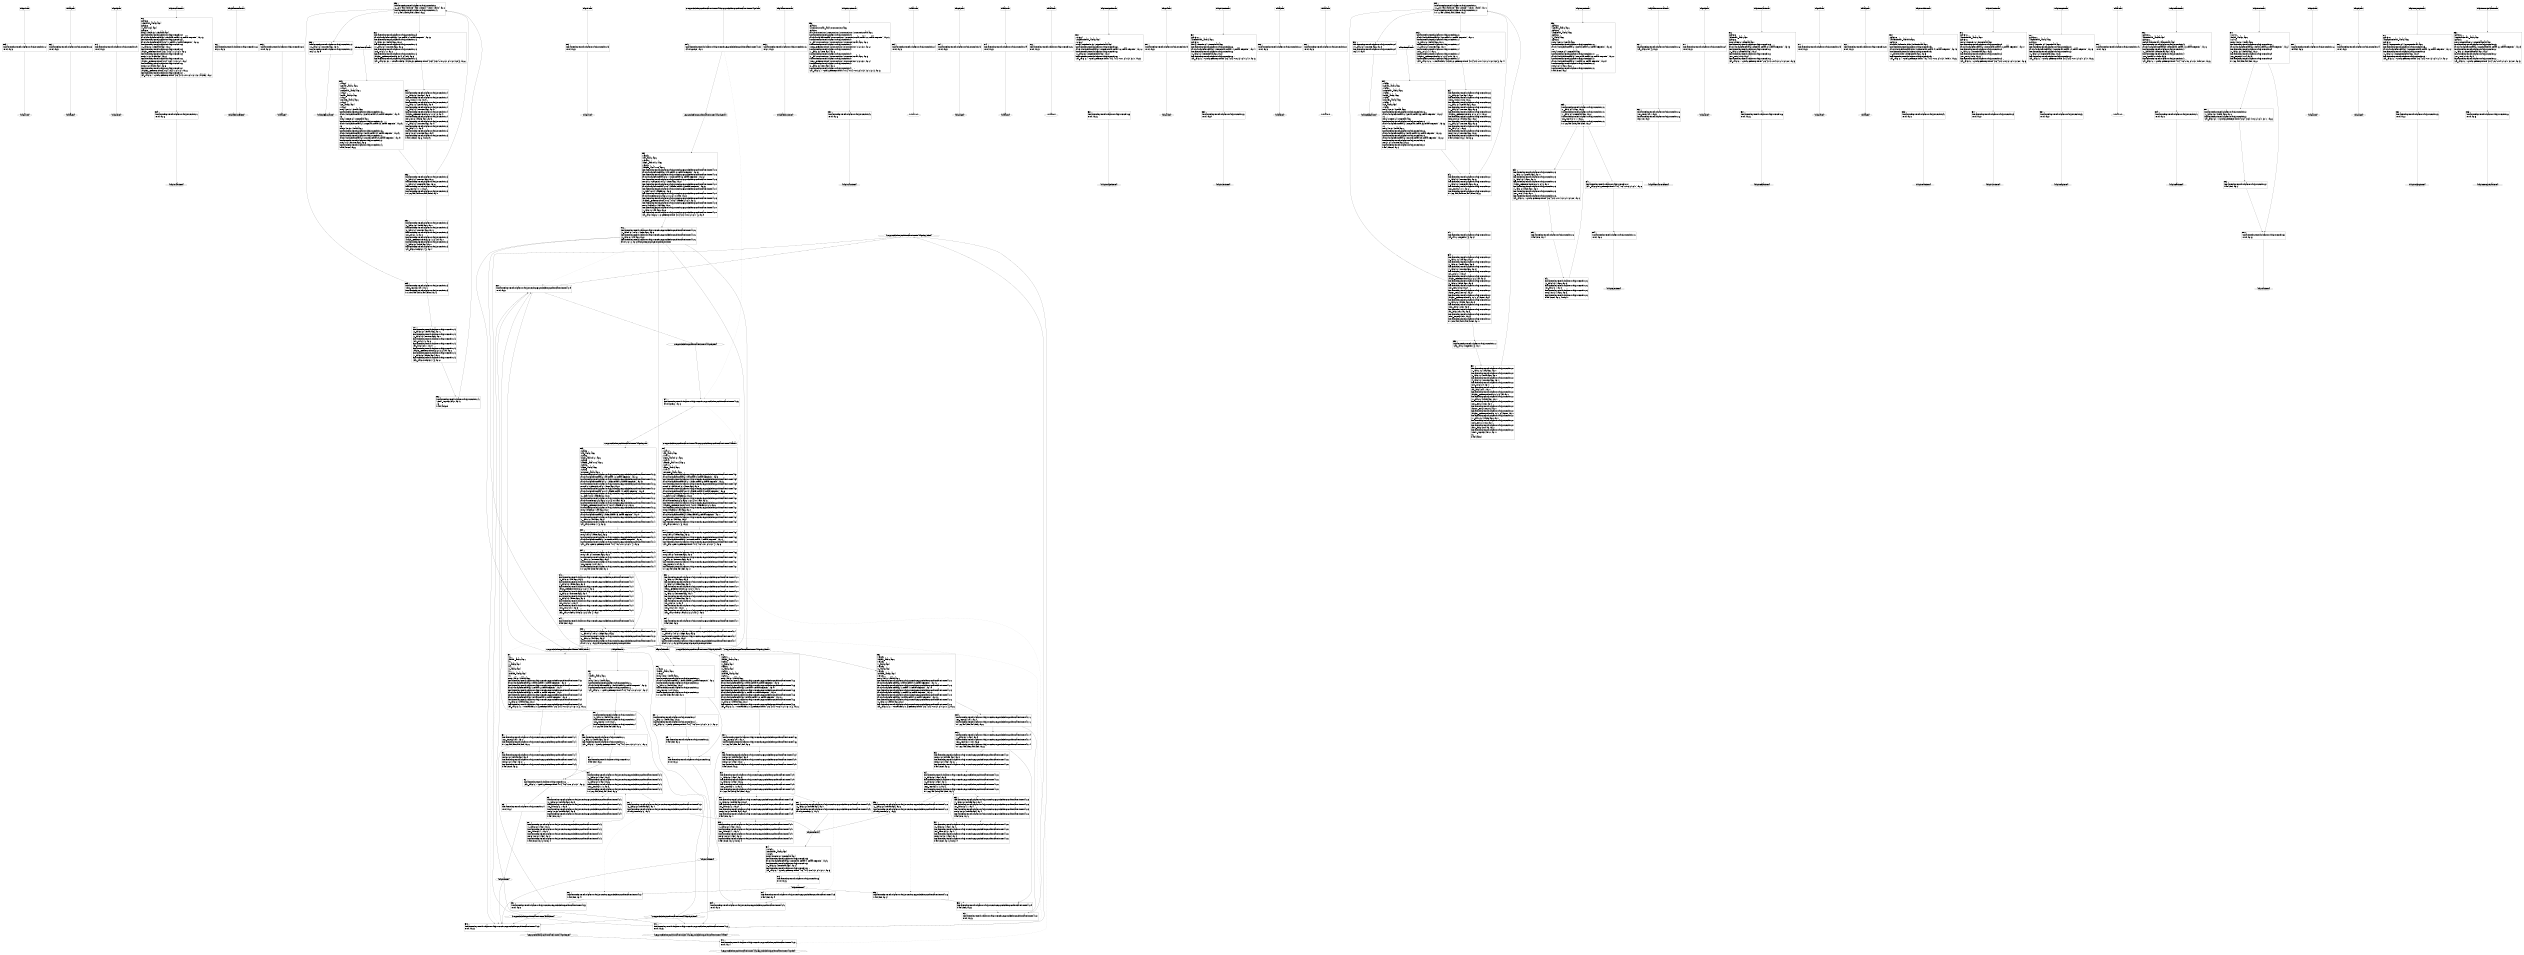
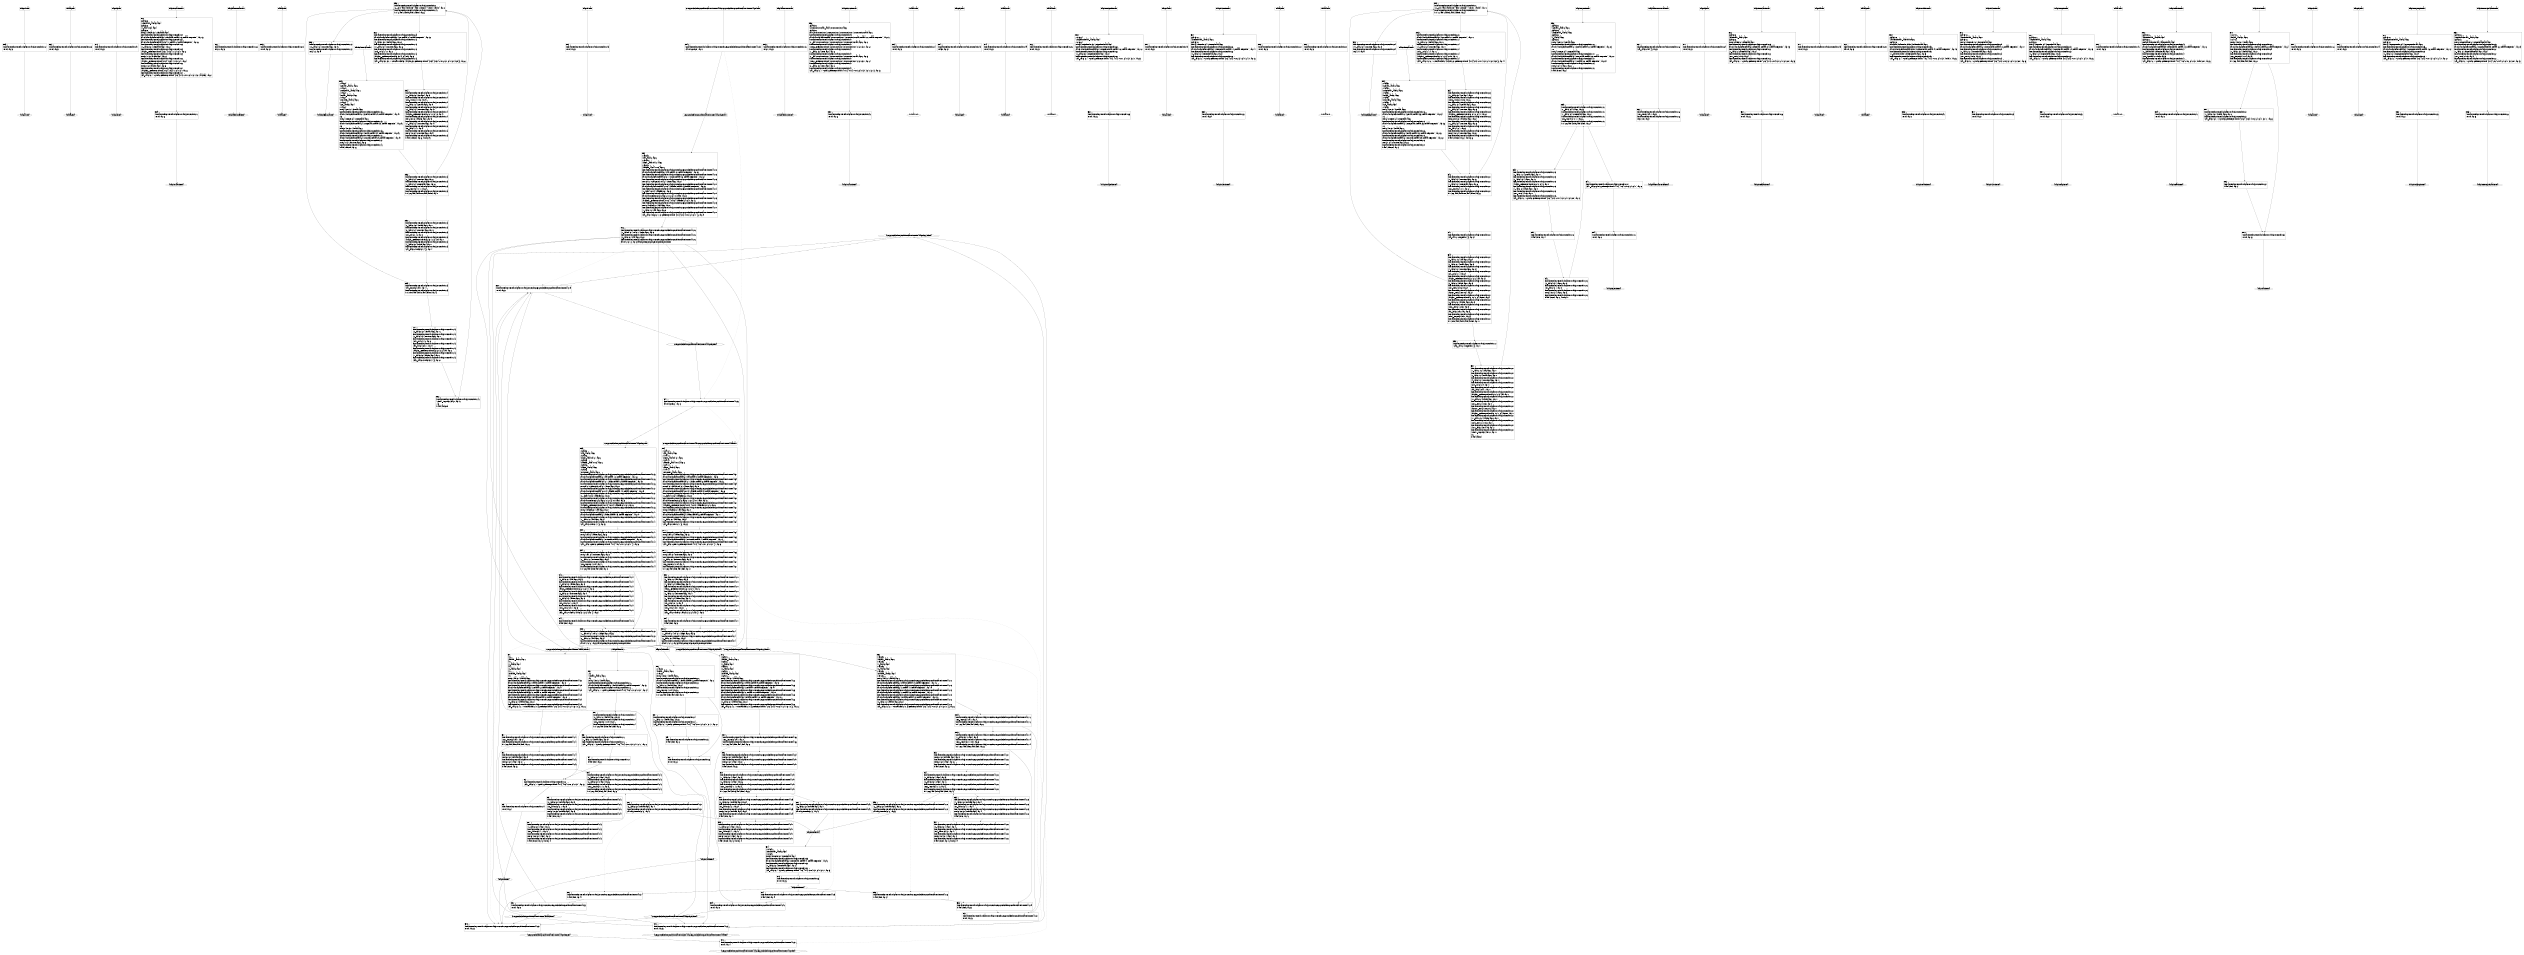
node "io_ll_bad8_start": added
node "BB74:": text "ret void, !dbg !52" -> "ret align, !dbg !52"
node "BB80:": text "ret void, !dbg !52" -> "load void, !dbg !52"
node "BB70:": text "ret badSink, !dbg !52" -> "ret void, !dbg !52"
node "BB52:": text "%mul12 = str i64 2, %14, !dbg !78" -> "%mul12 = mul i64 2, %14, !dbg !78"
node "BB55:": text "br label %llvm.cond, !dbg !66" -> "br label %while.cond, !dbg !66"
node "BB59:": text "%tobool = icmp ne i32 %call, 0, !dbg !74" -> "%bad = icmp ne i32 %call, 0, !dbg !74"
node "BB51:": text "%and10 = and i32 %conv9, 4096, !dbg !71" -> "%rhs10 = and i32 %conv9, 4096, !dbg !71"
